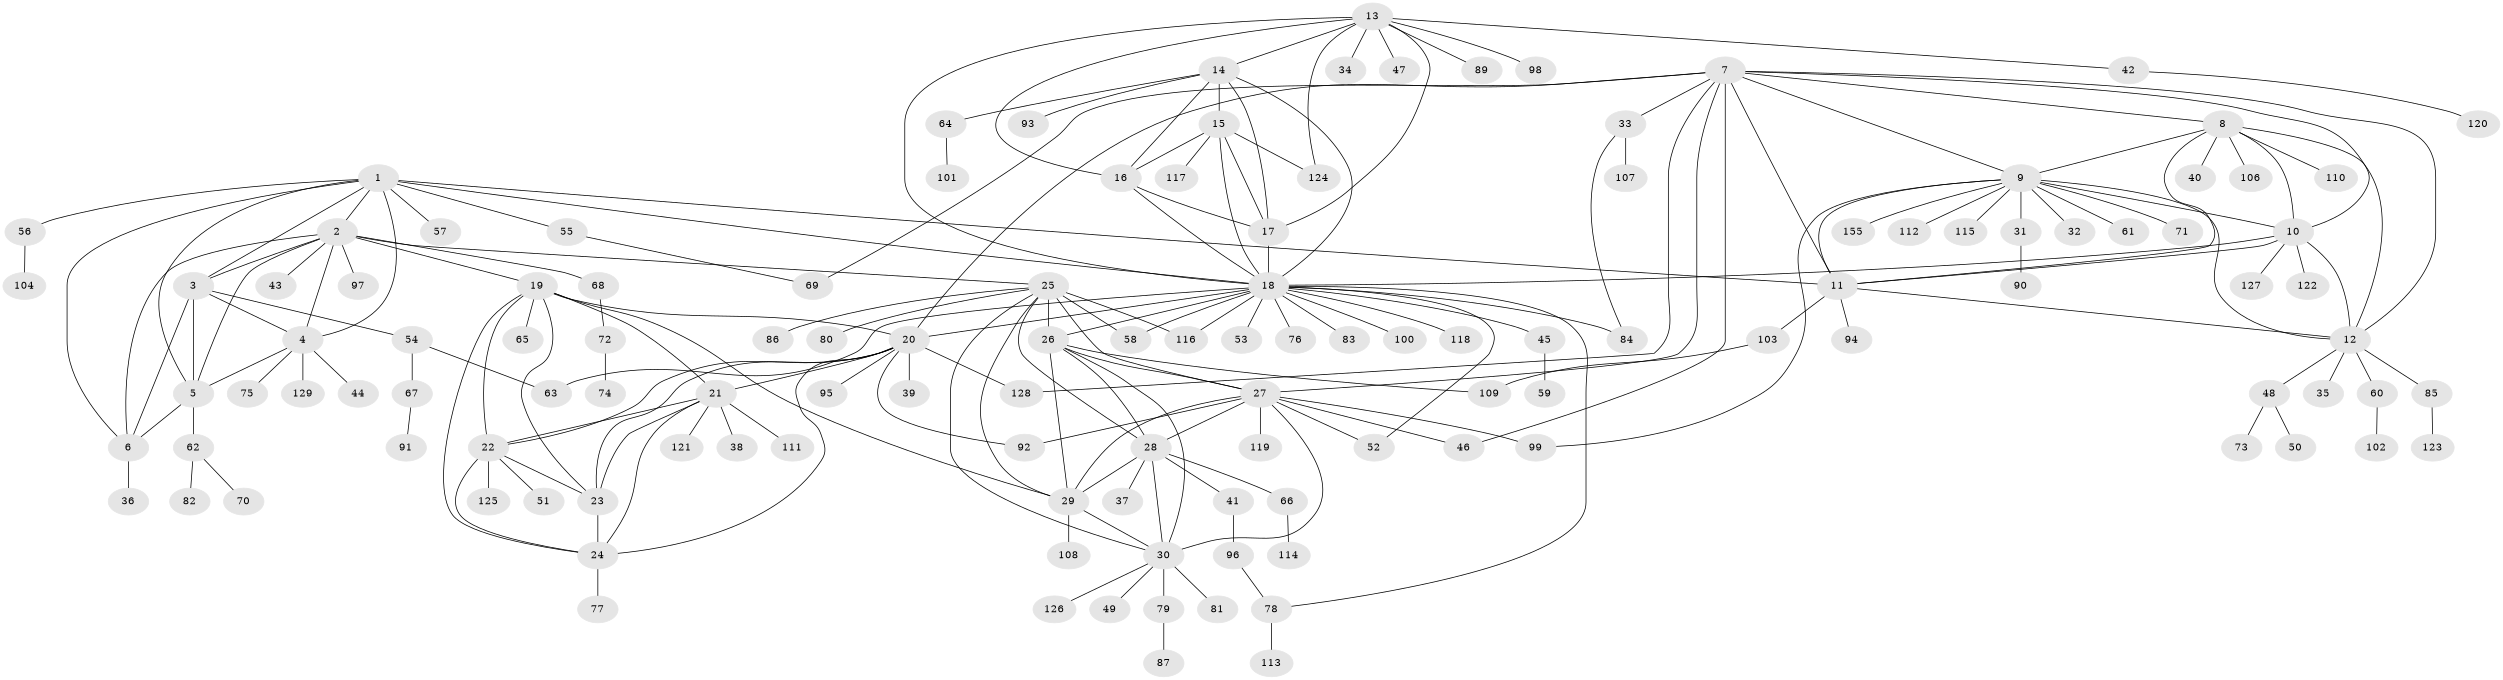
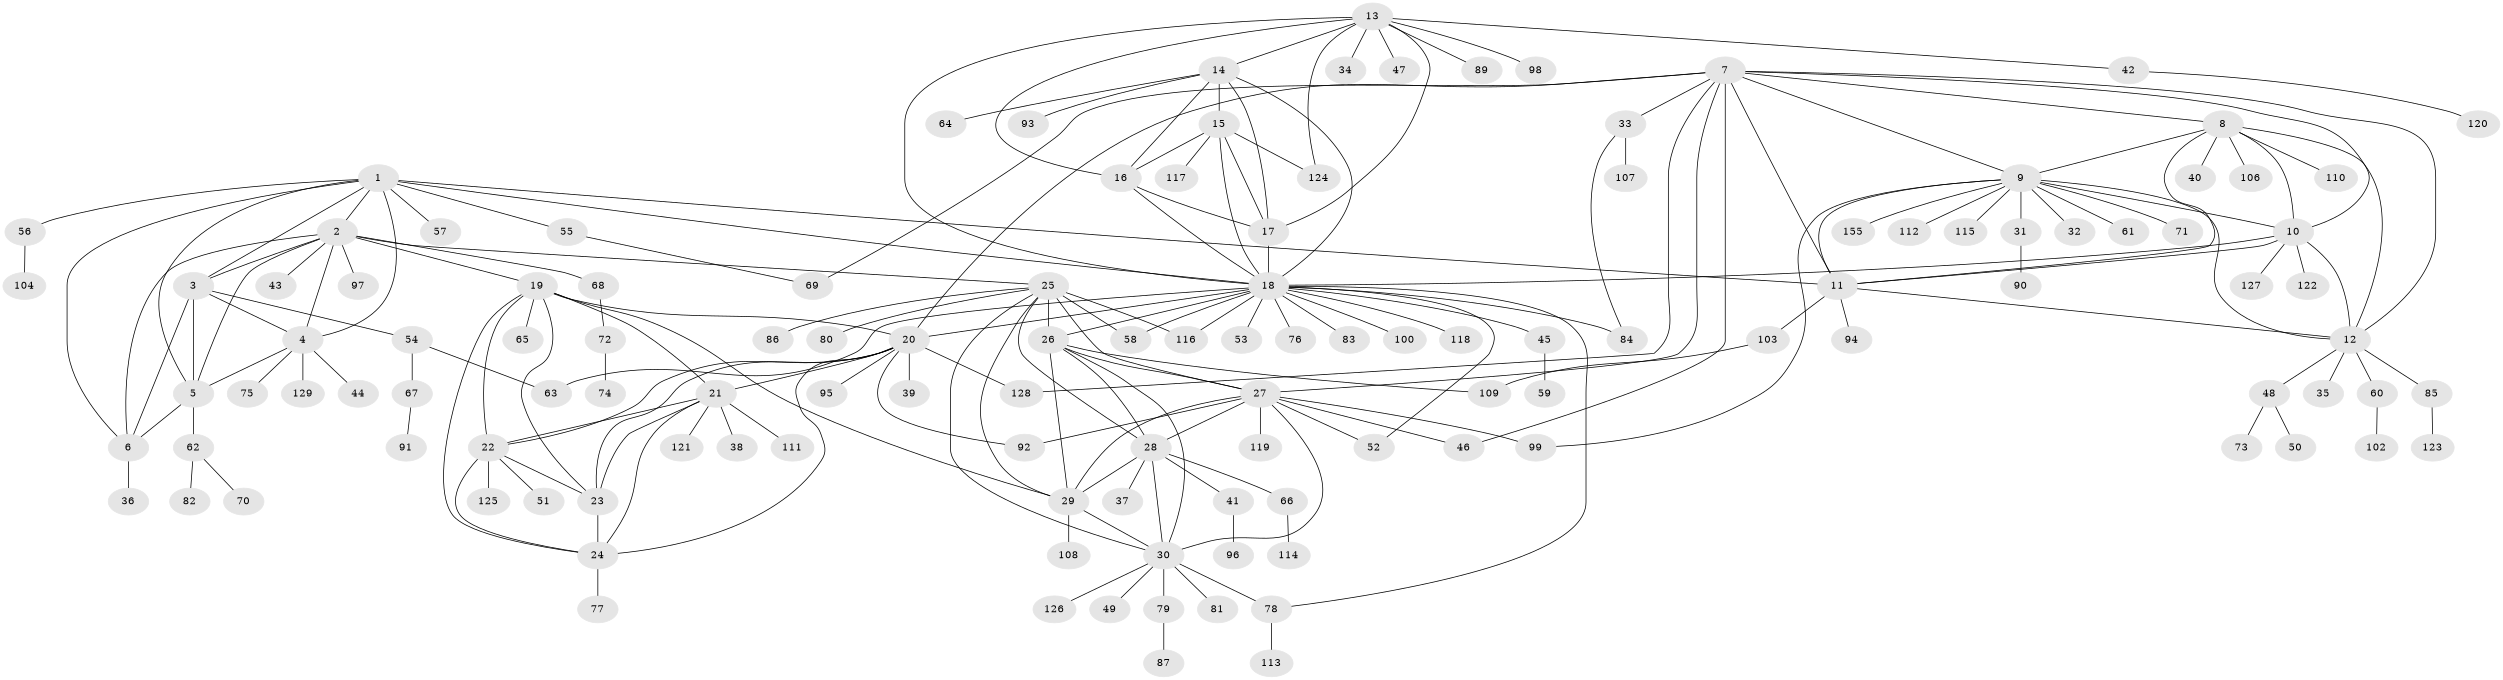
node "101": removed
edge "96" -- "78": now "30" -- "78"
